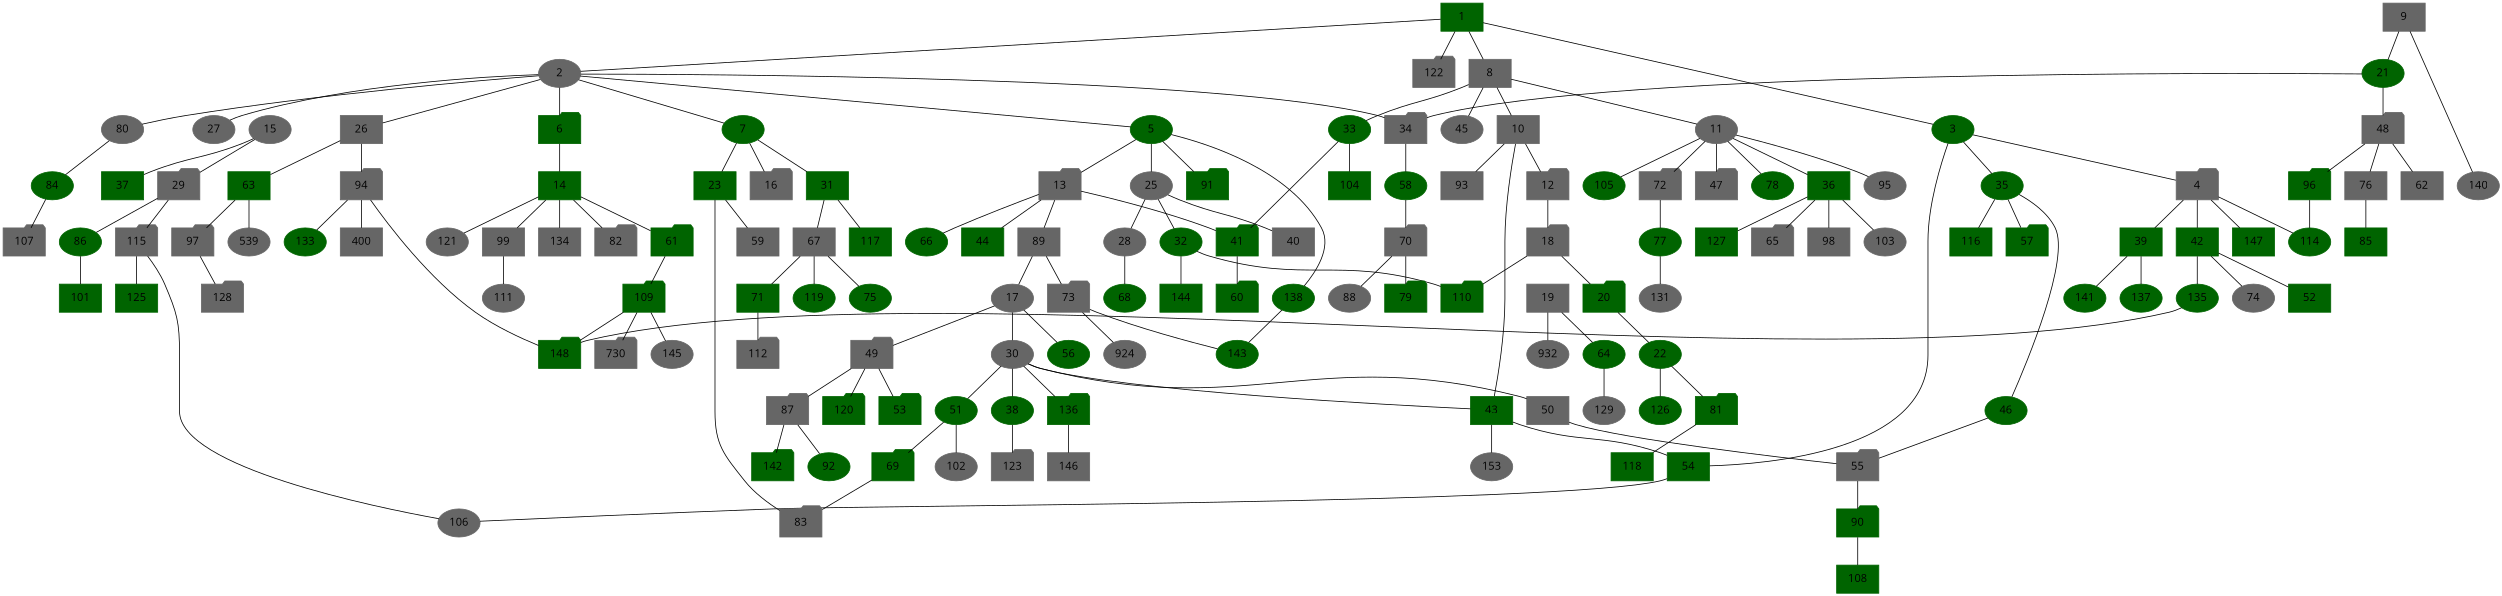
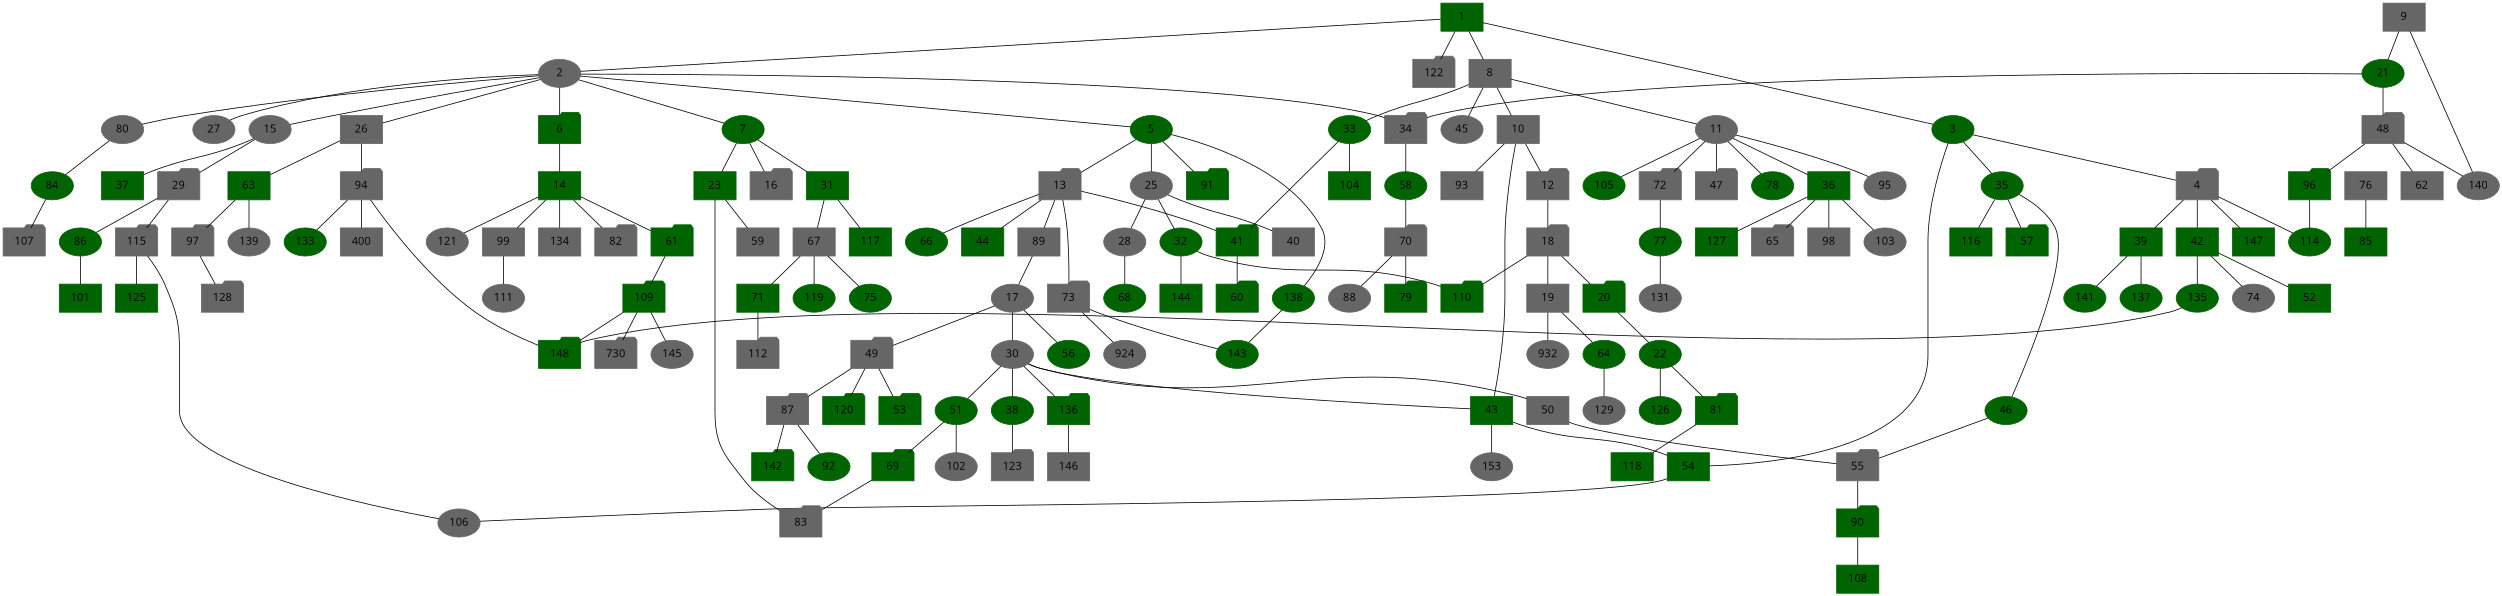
edge "2" -- "15": added
edge "48" -- "76": now "48" -- "140"
node "539": label "539" -> "139"
edge "89" -- "73": now "13" -- "73"
edge "18" -- "19": added
